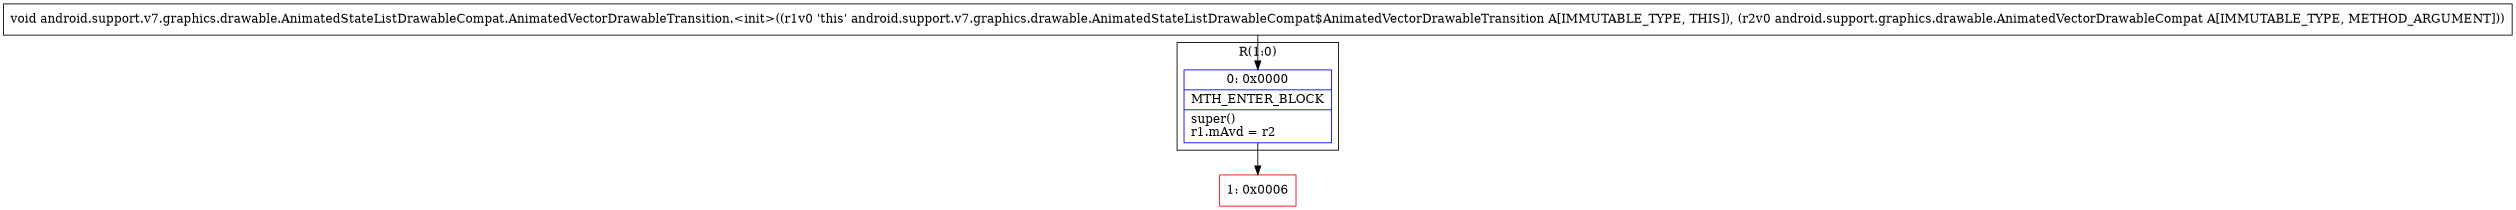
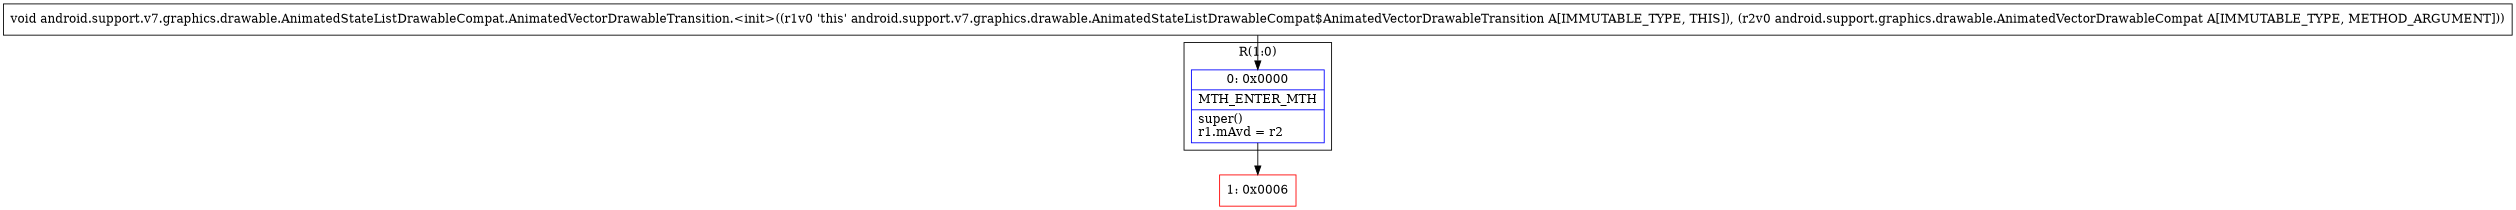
node "0: 0x0000": text "MTH_ENTER_BLOCK" -> "MTH_ENTER_MTH"
